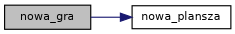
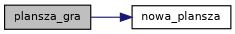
node "nowa_gra": label "nowa_gra" -> "plansza_gra"
